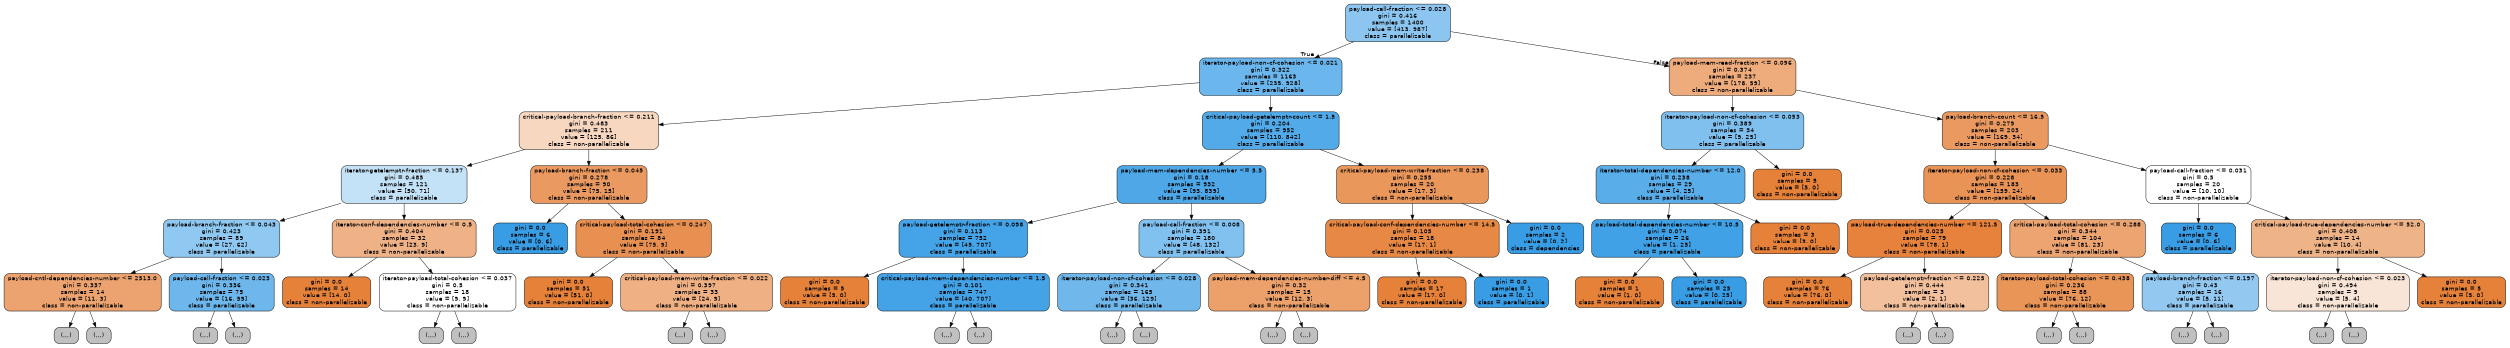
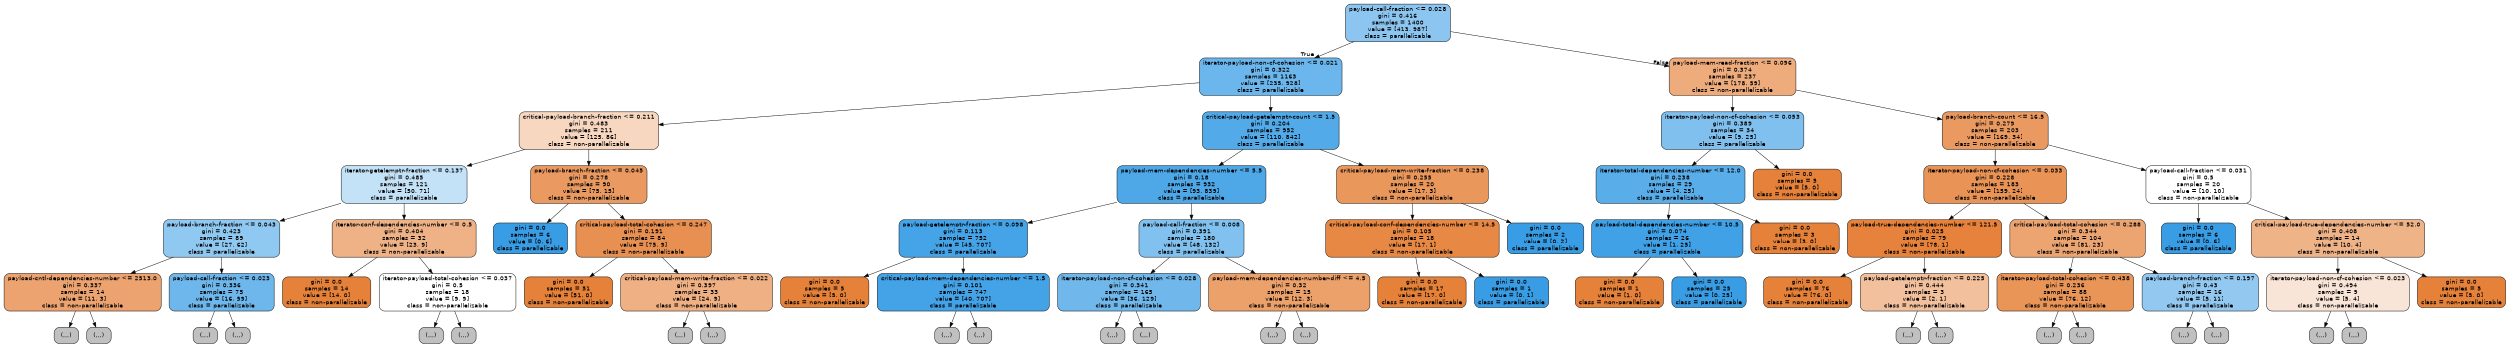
node "gini = 0.0 samples = 2 value = [0, 2] class = dependencies": label "gini = 0.0 samples = 2 value = [0, 2] class = dependencies" -> "gini = 0.0 samples = 2 value = [0, 2] class = parallelizable"
